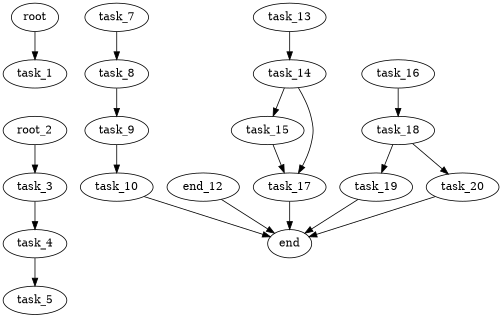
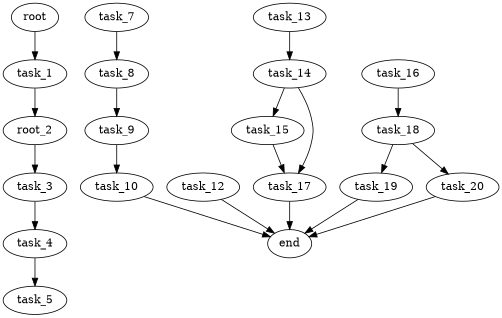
edge "task_1" -> "root_2": added
node "end_12": label "end_12" -> "task_12"
